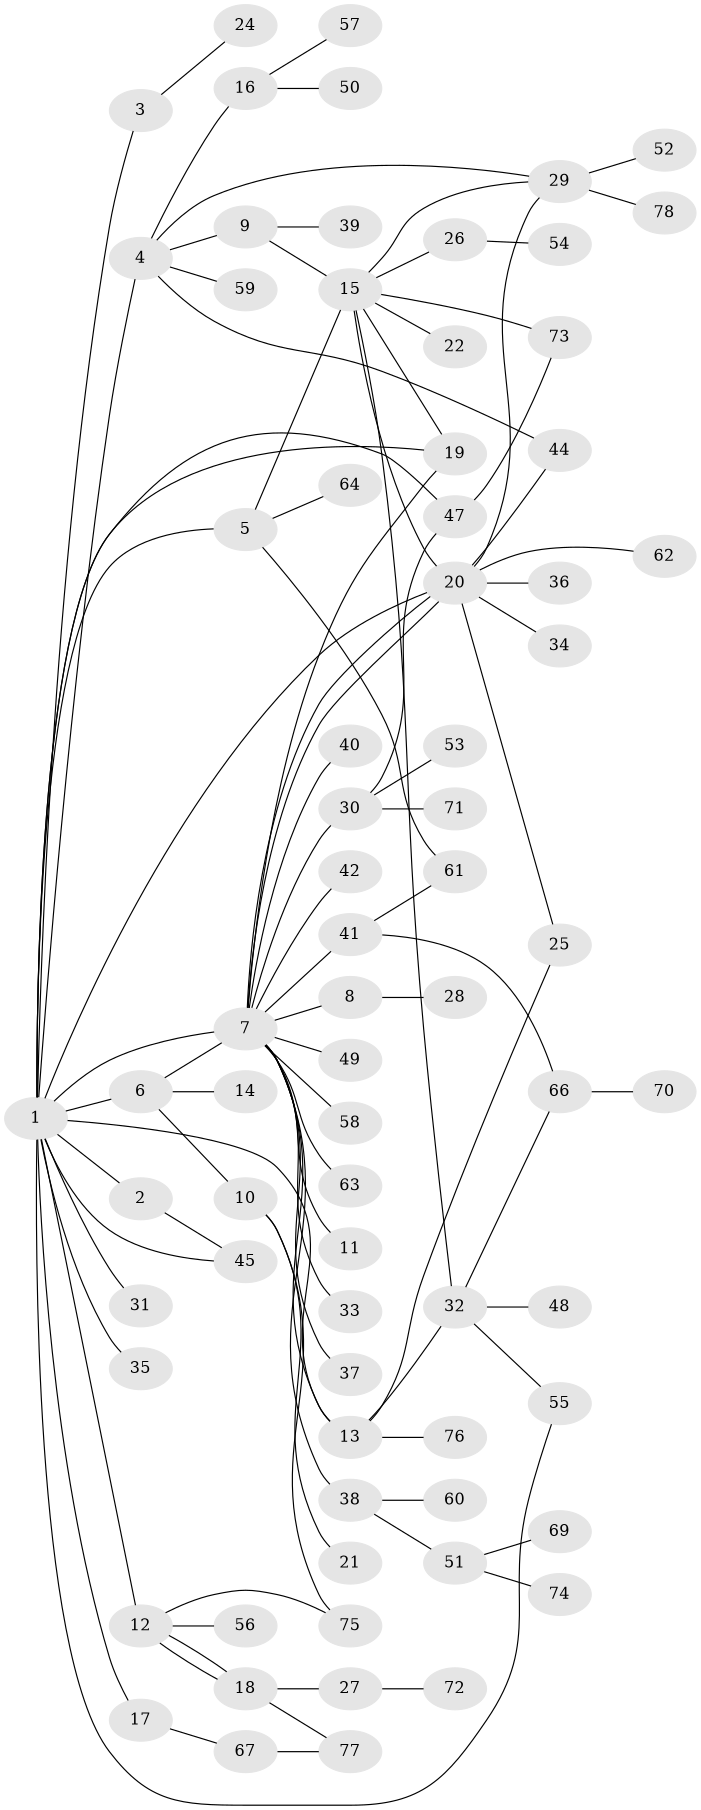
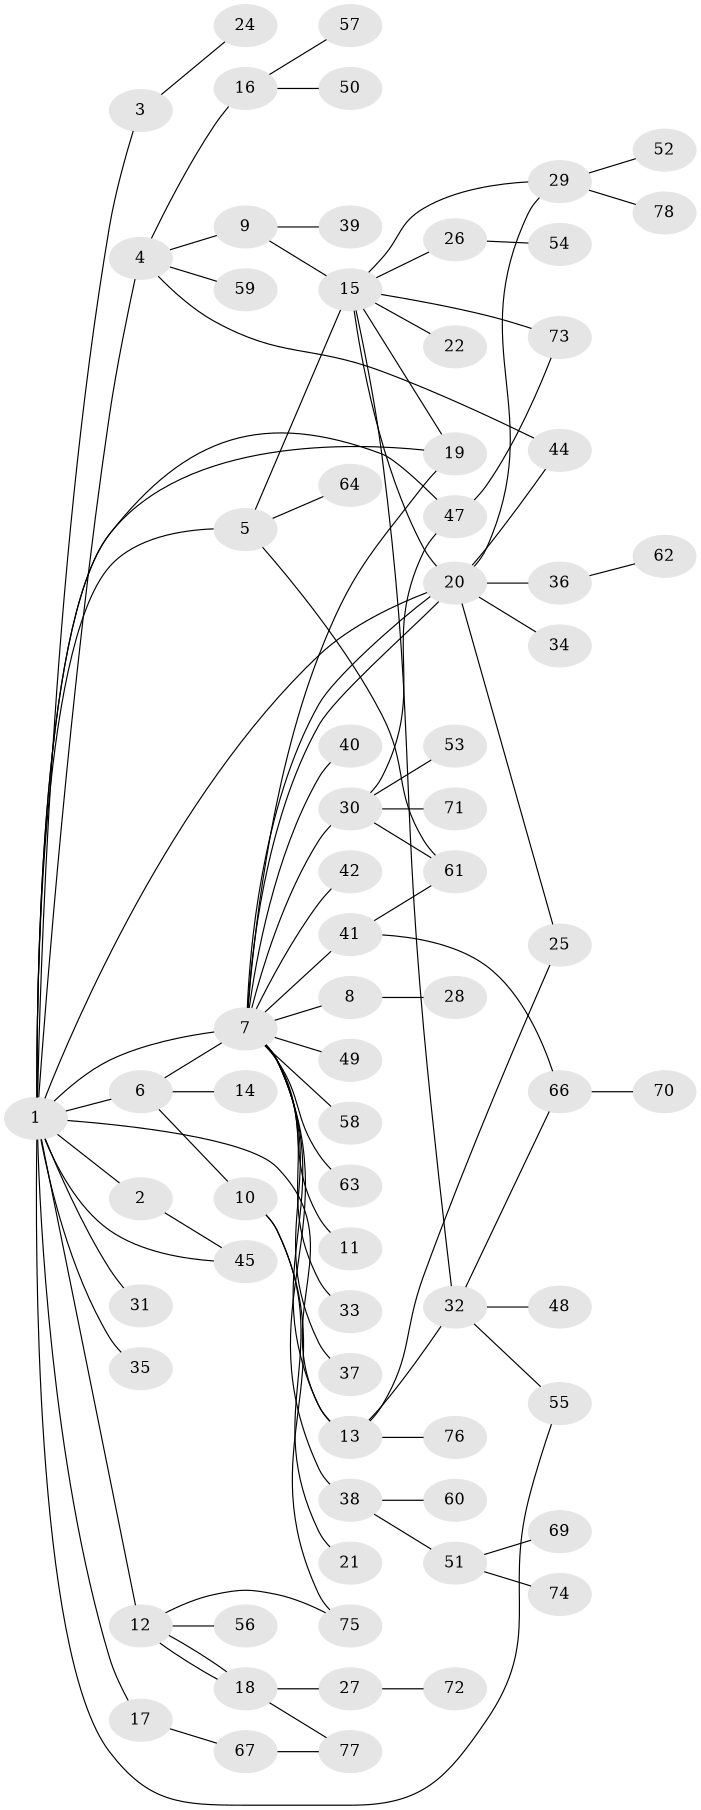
edge "29" -- "4": removed
edge "62" -- "20": now "62" -- "36"
edge "30" -- "61": added
